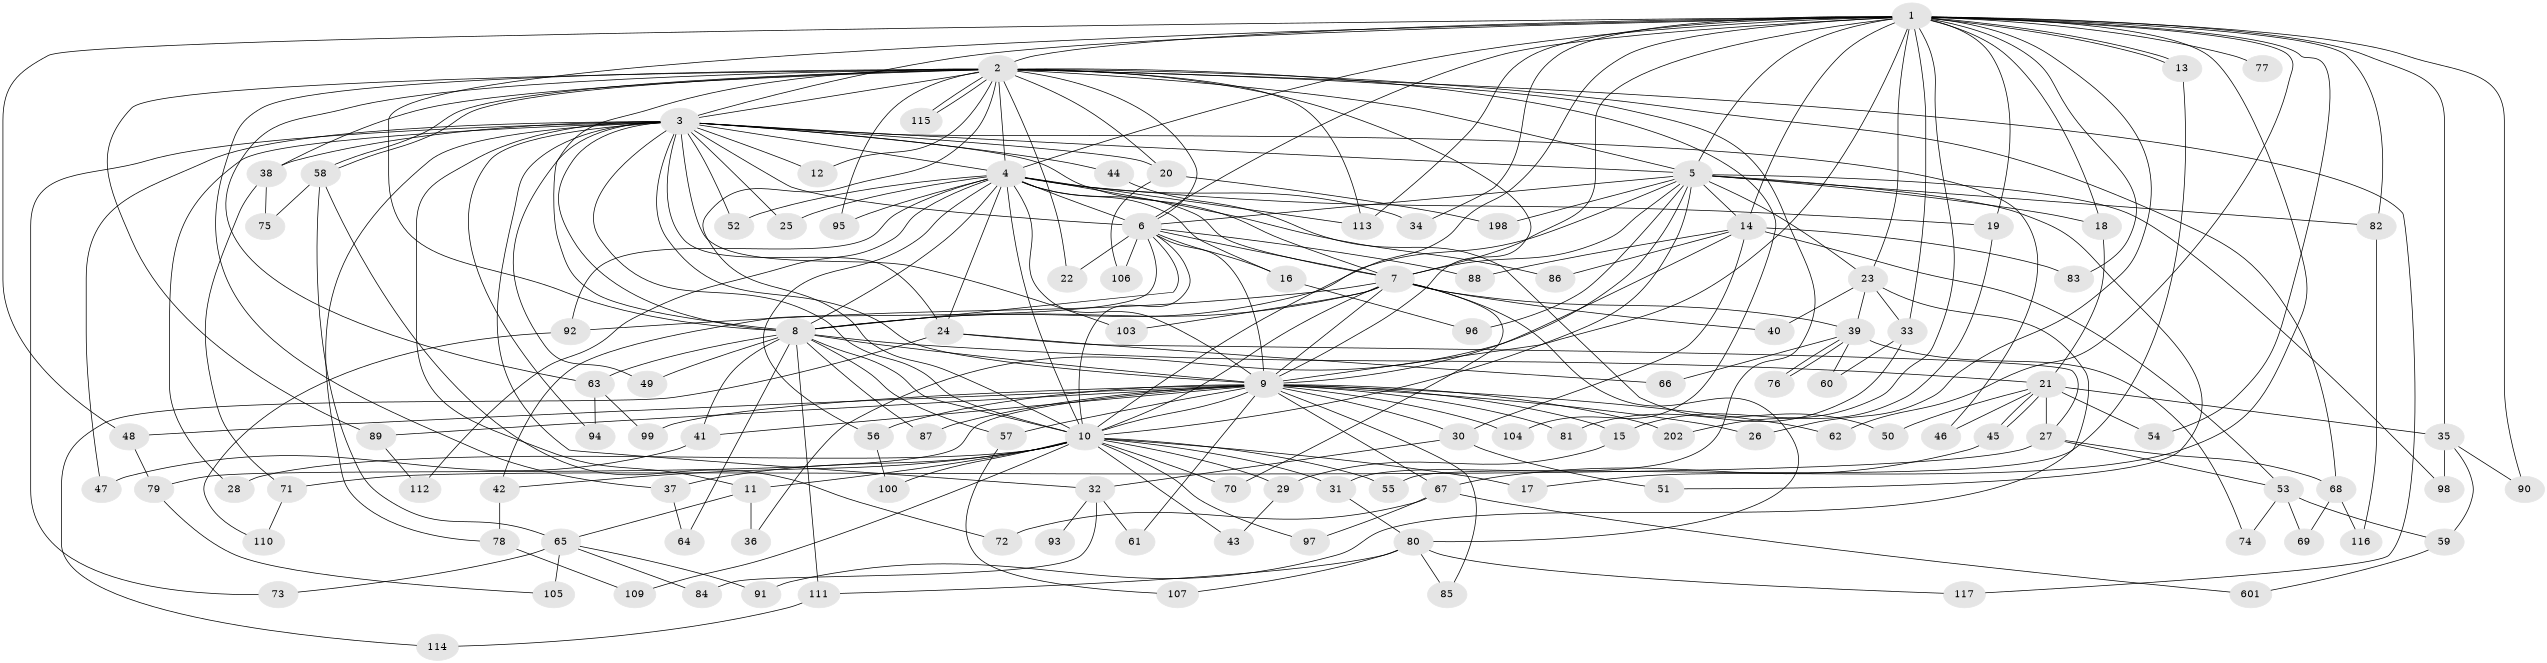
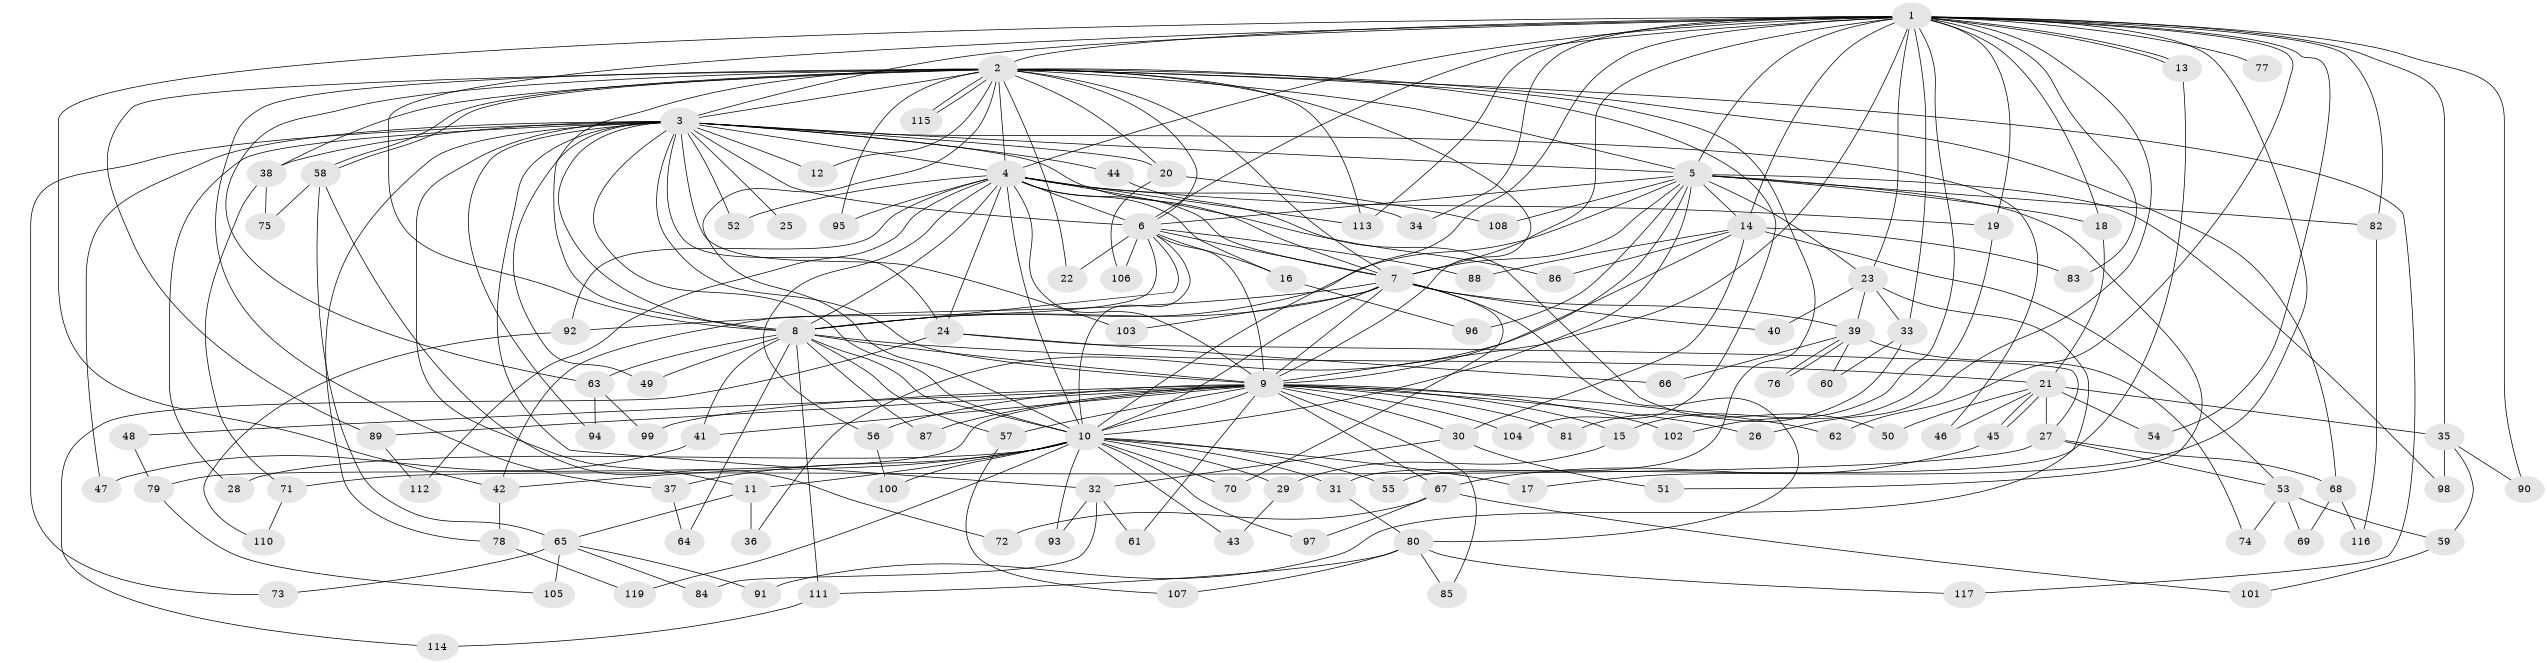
edge "1" -- "48": now "1" -- "42"
edge "2" -- "7": added
edge "4" -- "25": removed
node "198": label "198" -> "108"
node "202": label "202" -> "102"
edge "10" -- "93": added
node "109": label "109" -> "119"
node "601": label "601" -> "101"
